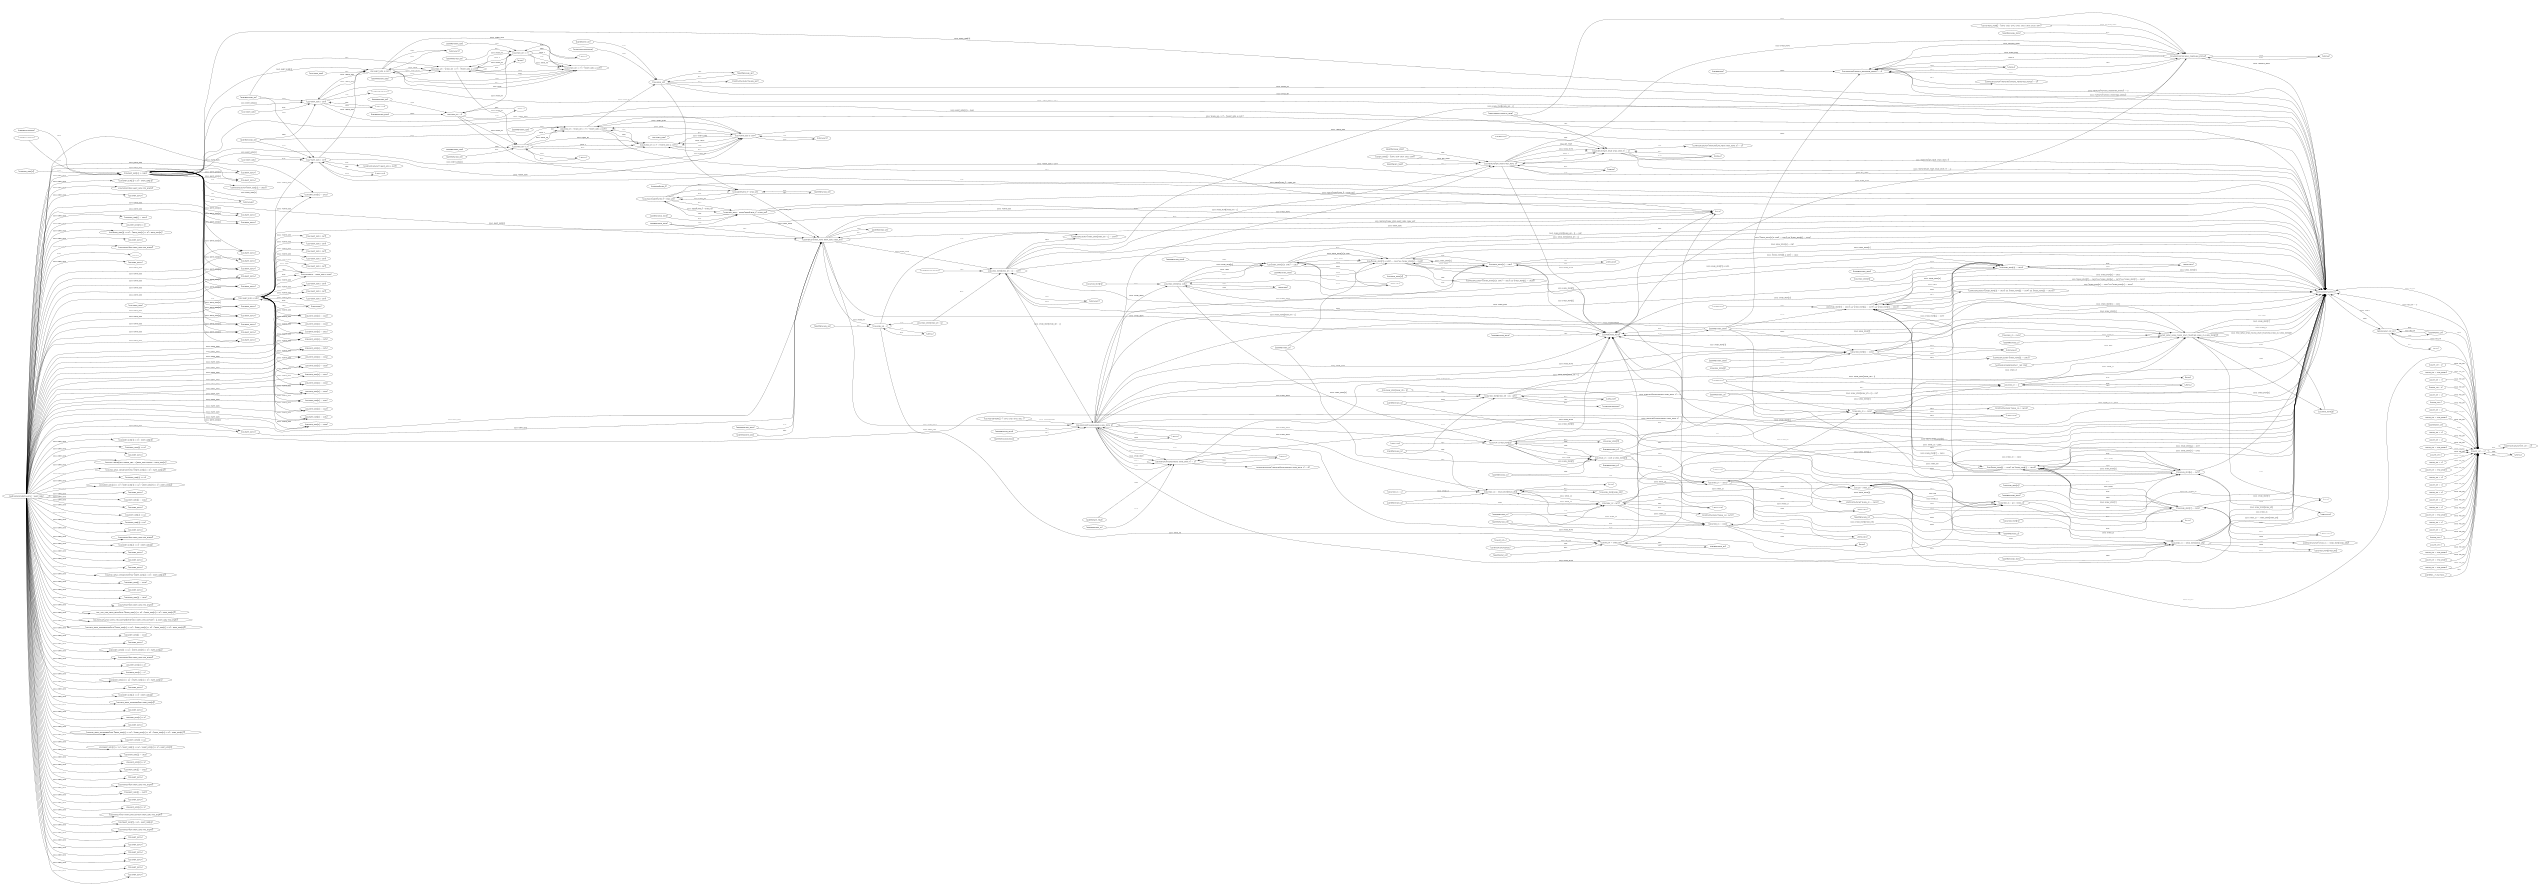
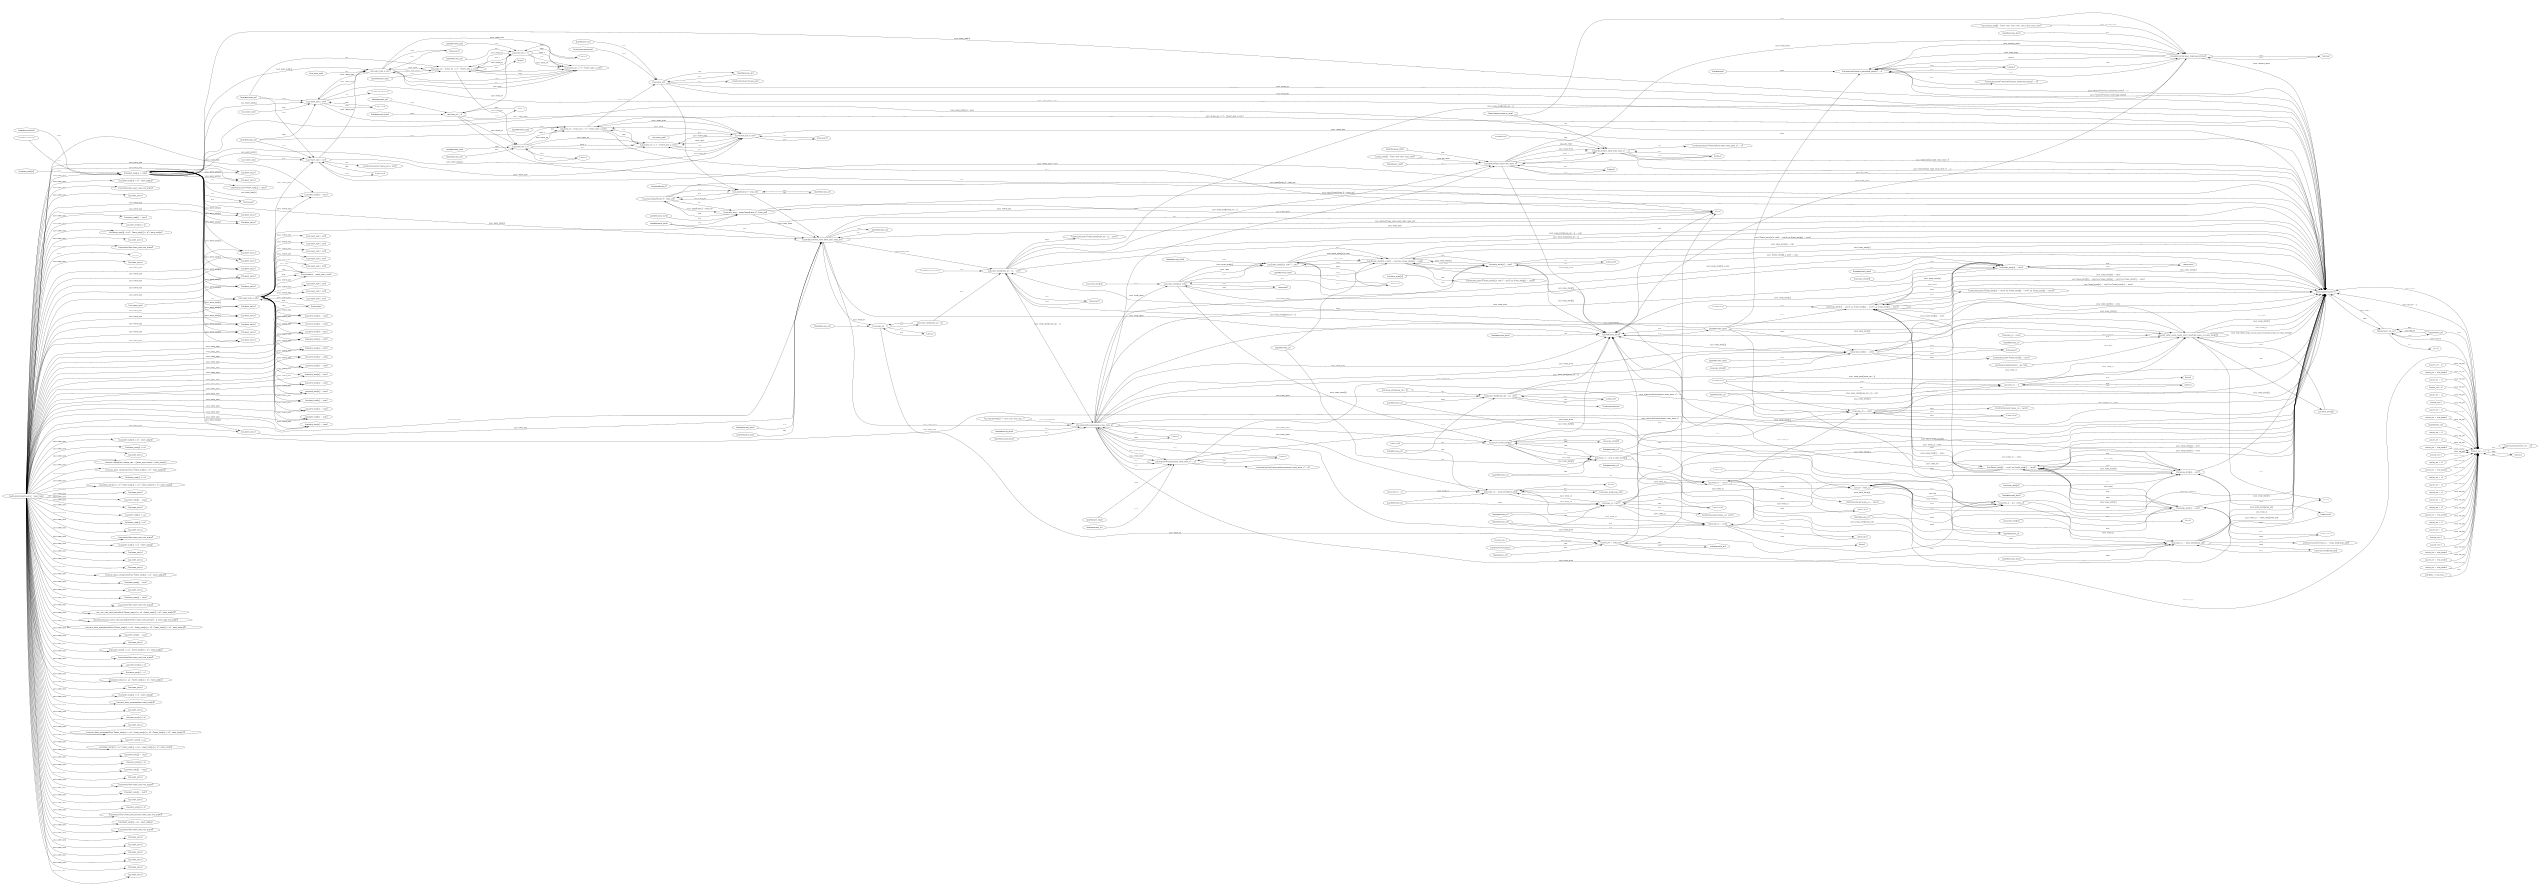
edge "(Call,sysex_len - 1)" -> "(ControlStructure,if (sysex_store[sysex_len - 1] == 0xF7))": now "(Call,sysex_len - 1)" -> "(Call,sysex_store[sysex_len - 1])"
